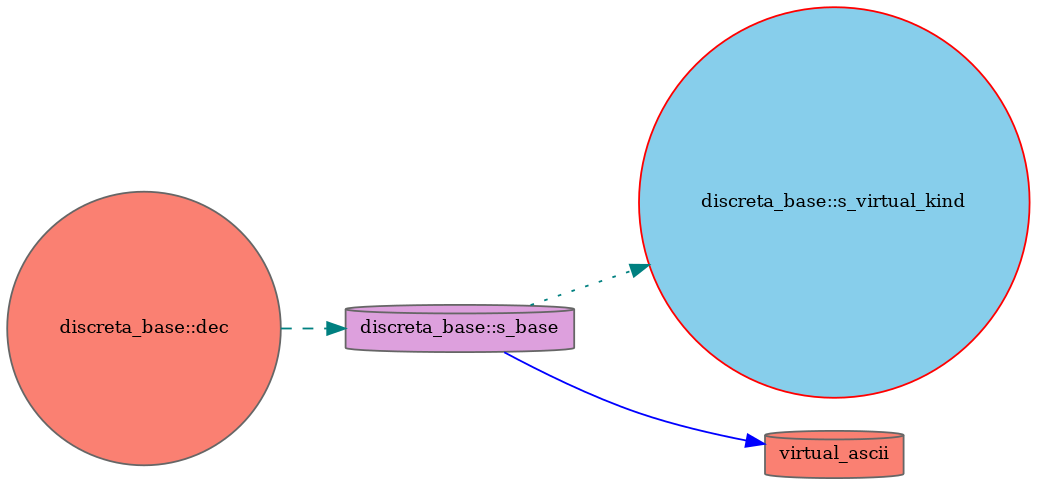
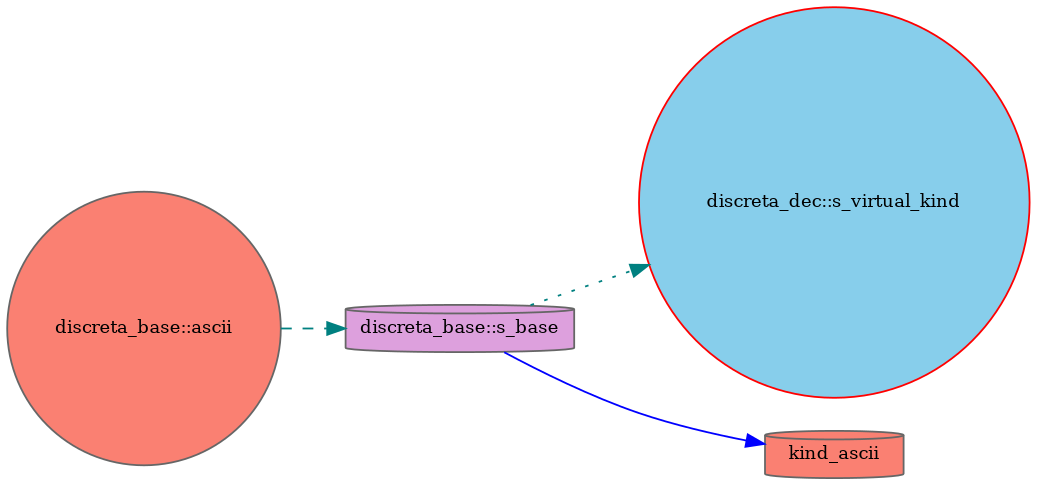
node "discreta_base::s_virtual_kind": label "discreta_base::s_virtual_kind" -> "discreta_dec::s_virtual_kind"
node "discreta_base::dec": label "discreta_base::dec" -> "discreta_base::ascii"
node "virtual_ascii": label "virtual_ascii" -> "kind_ascii"
